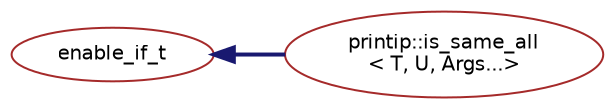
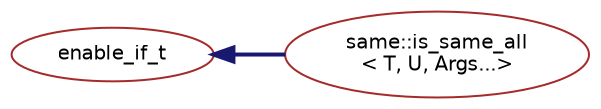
node "printip::is_same_all < T, U, Args...>": label "printip::is_same_all < T, U, Args...>" -> "same::is_same_all < T, U, Args...>"
